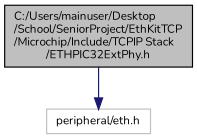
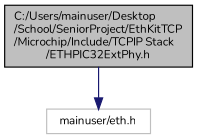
node "peripheral/eth.h": label "peripheral/eth.h" -> "mainuser/eth.h"
